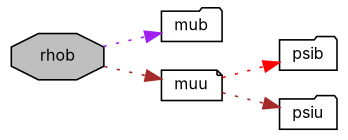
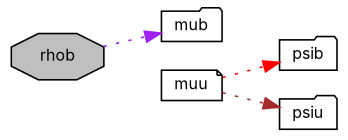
edge "rhob" -> "muu": removed
